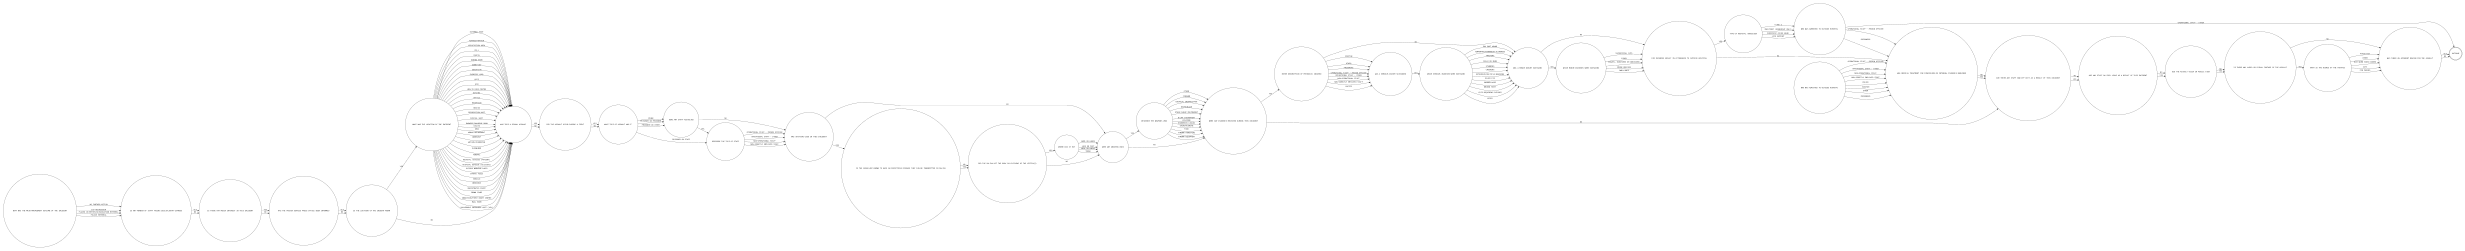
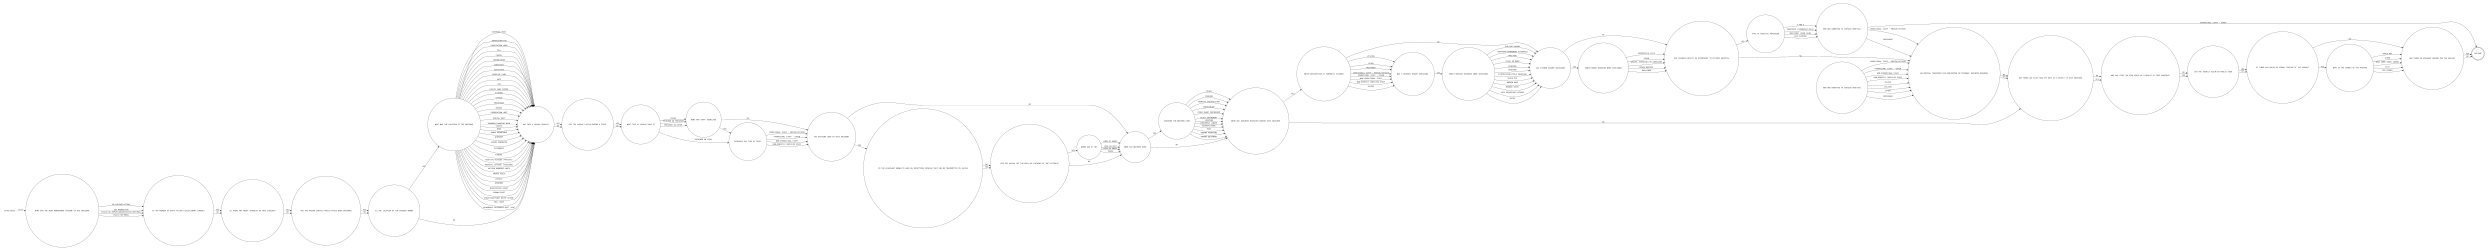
node "START_NODE": added
